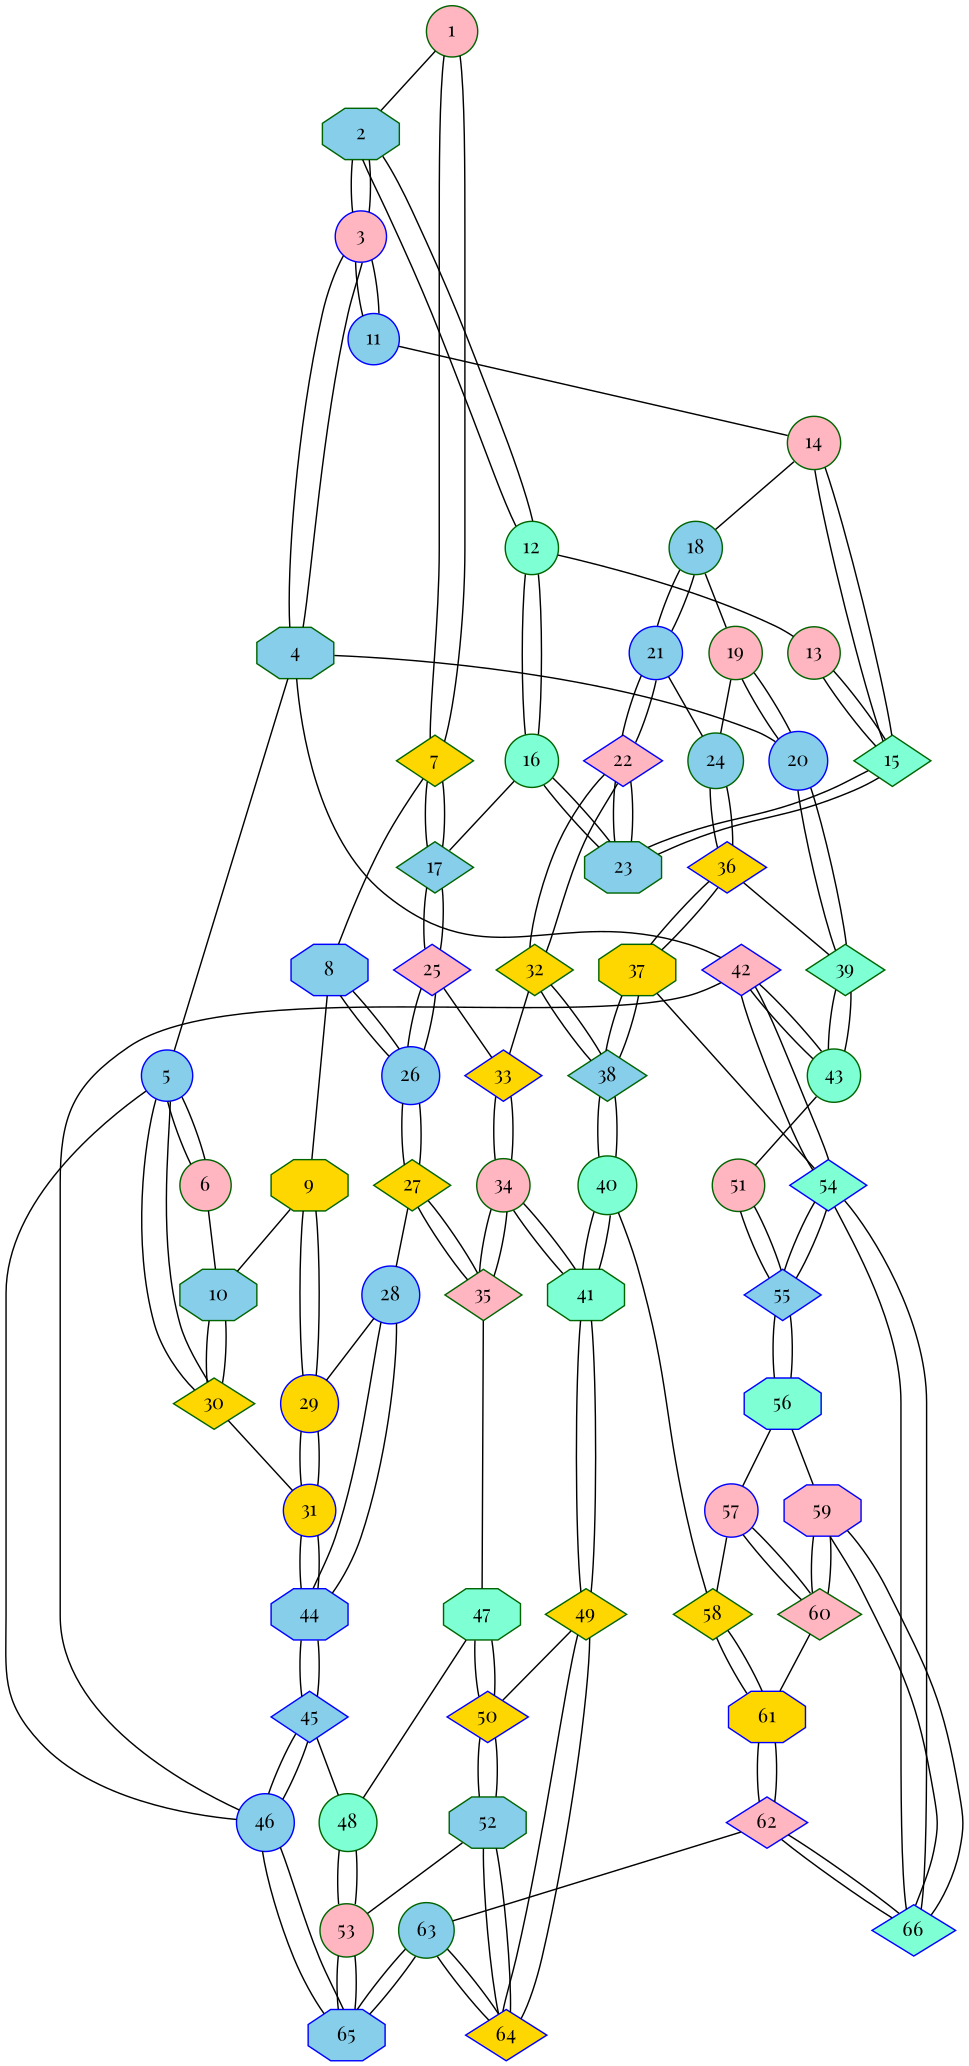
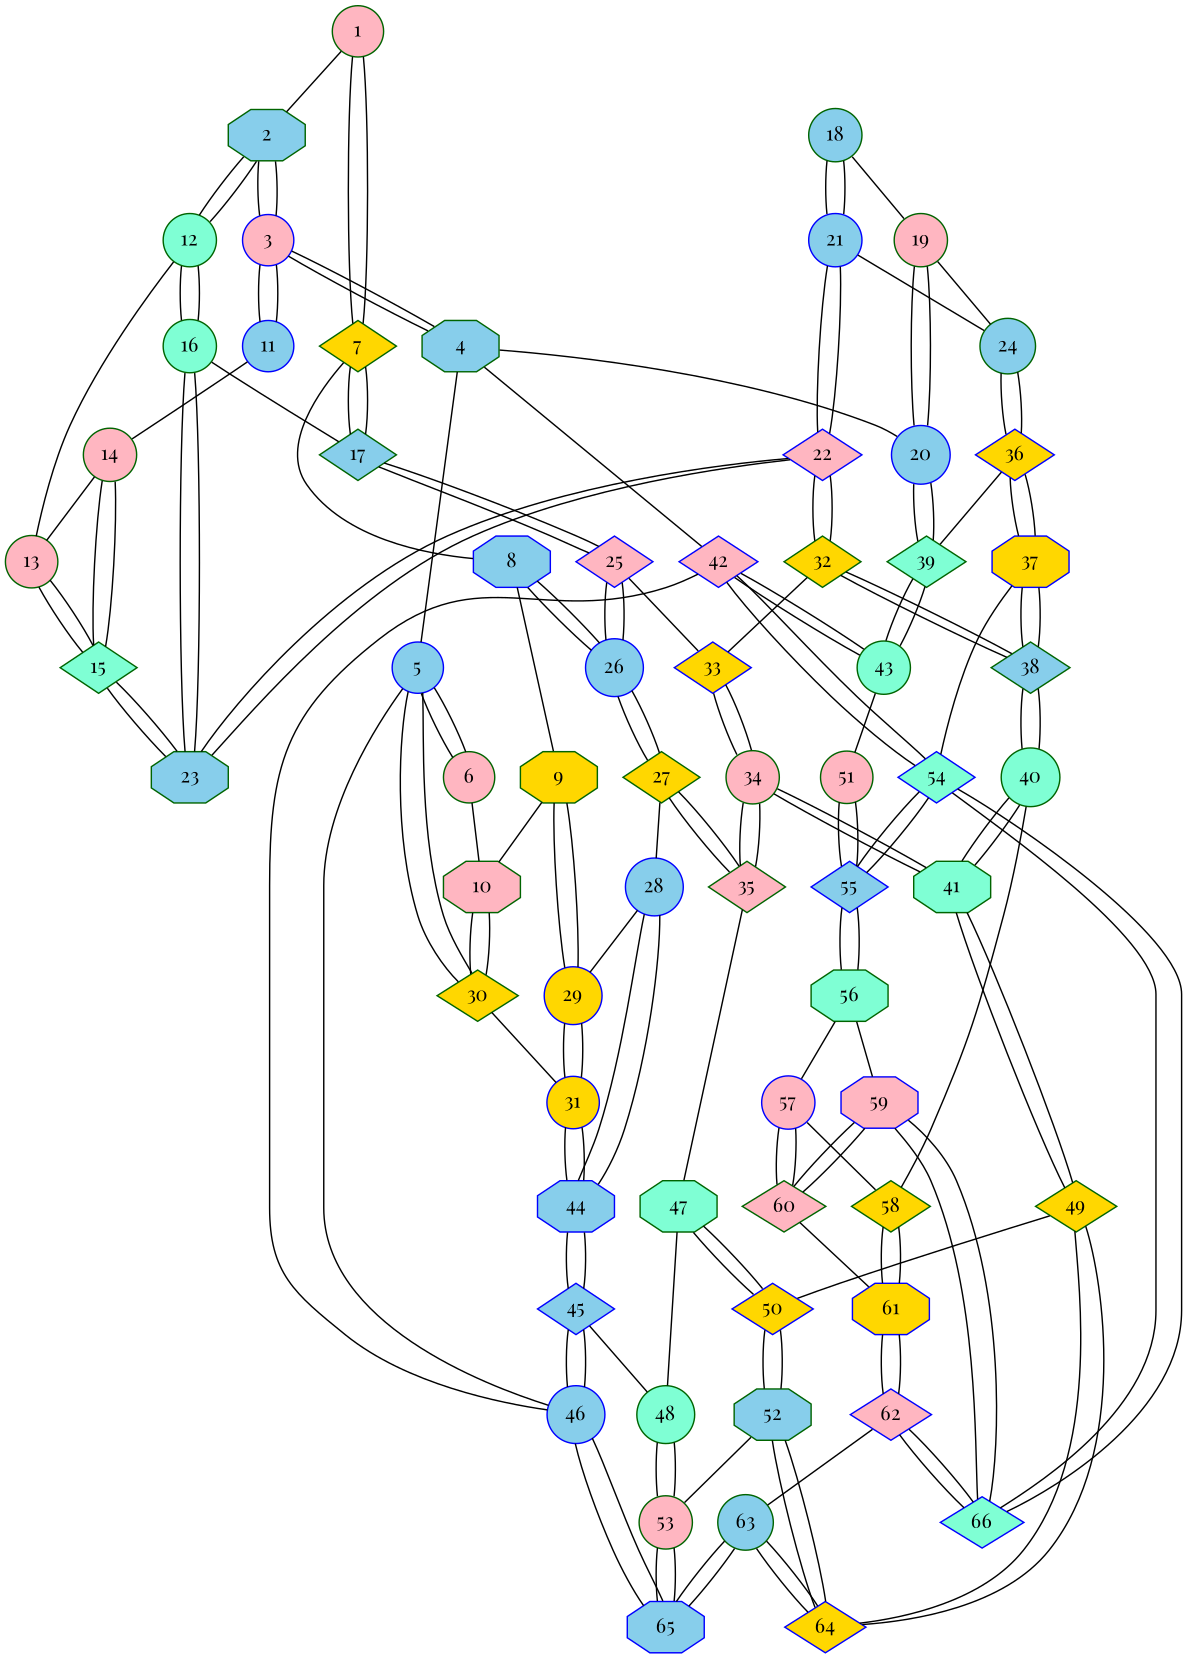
edge "14" -- "18": now "14" -- "13"
node "37": color darkgreen -> blue
node "10": fillcolor skyblue -> lightpink
node "56": color blue -> darkgreen
